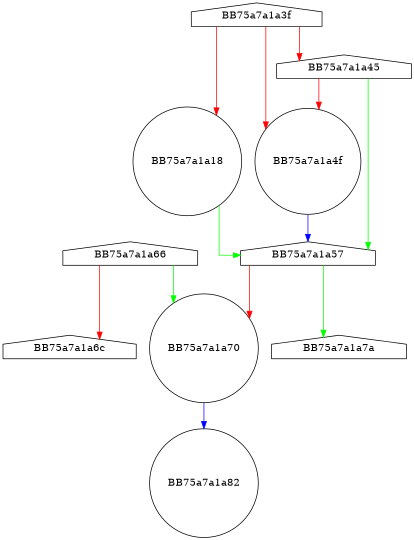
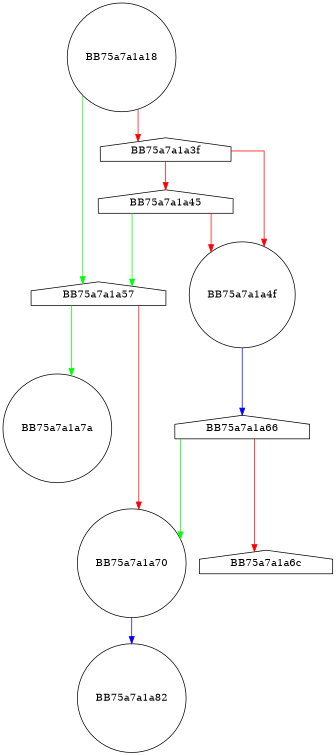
edge "BB75a7a1a3f" -> "BB75a7a1a18": reversed
edge "BB75a7a1a4f" -> "BB75a7a1a57": now "BB75a7a1a4f" -> "BB75a7a1a66"
node "BB75a7a1a7a": shape house -> circle
